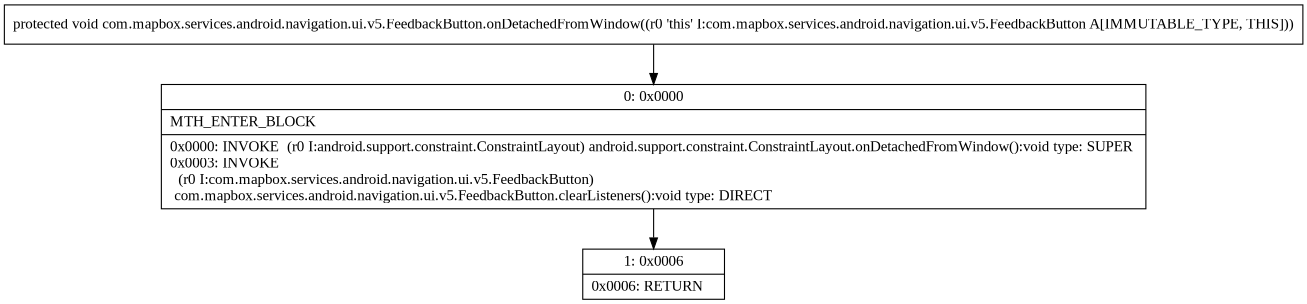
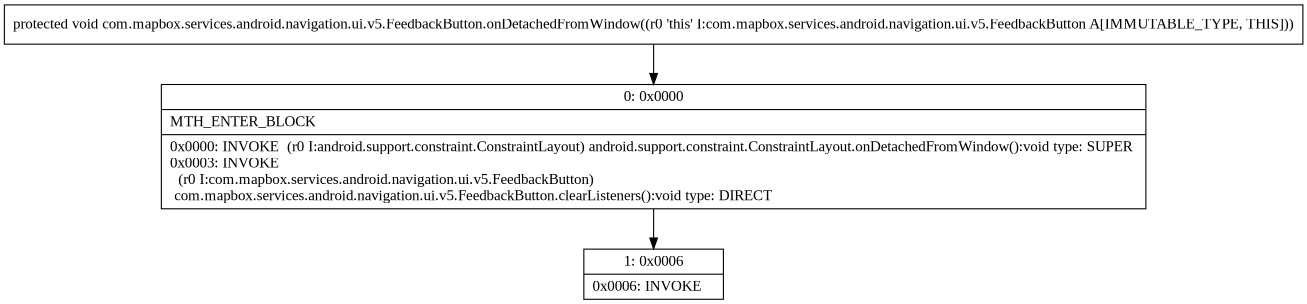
node "1: 0x0006": text "0x0006: RETURN" -> "0x0006: INVOKE"
